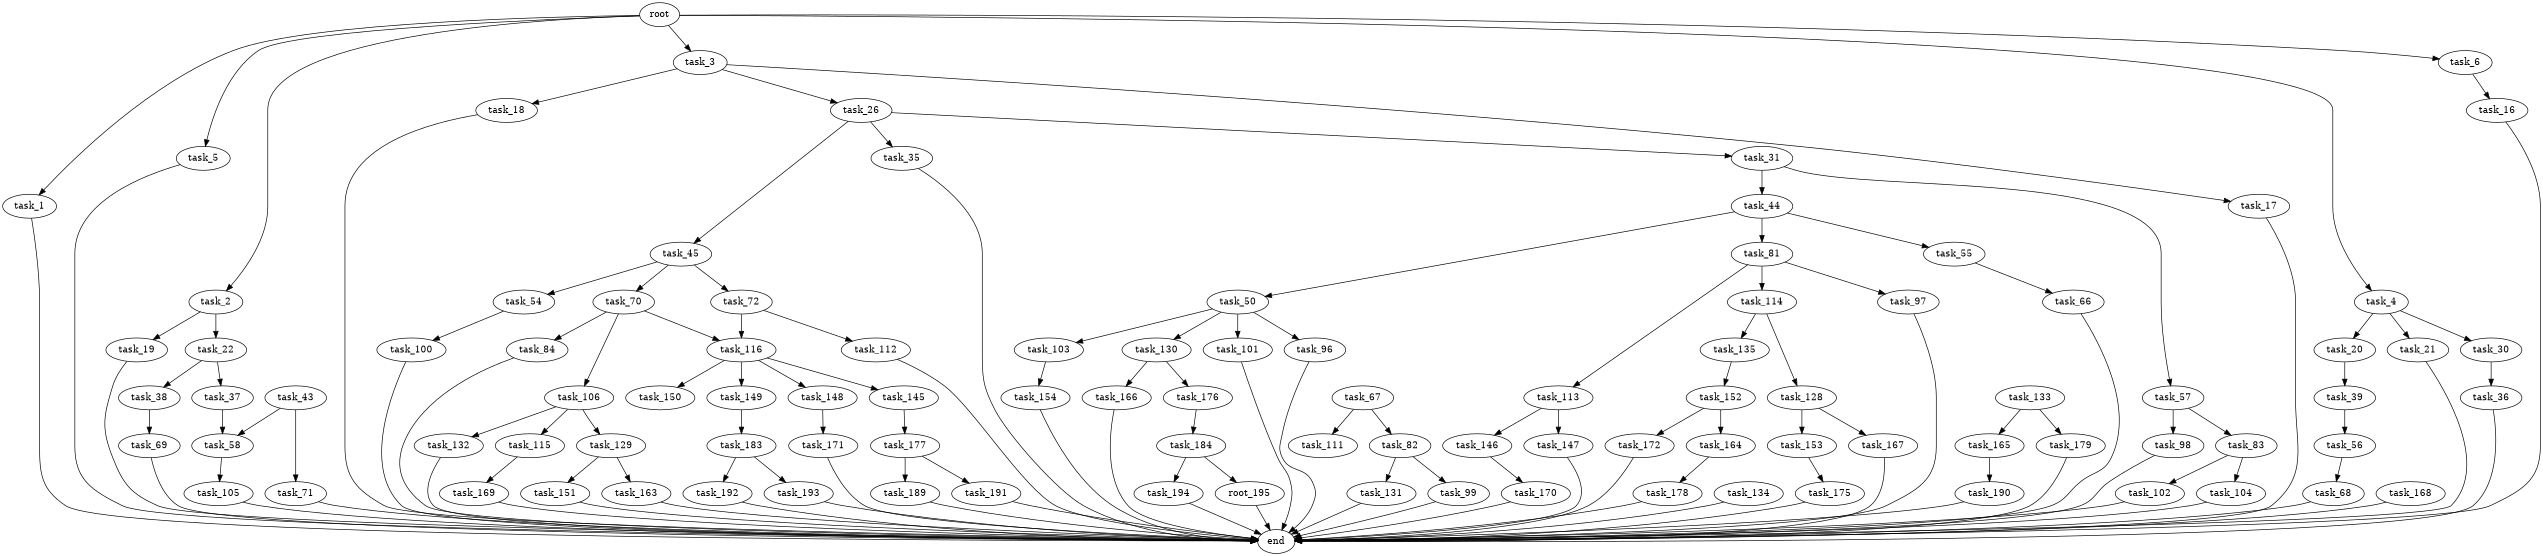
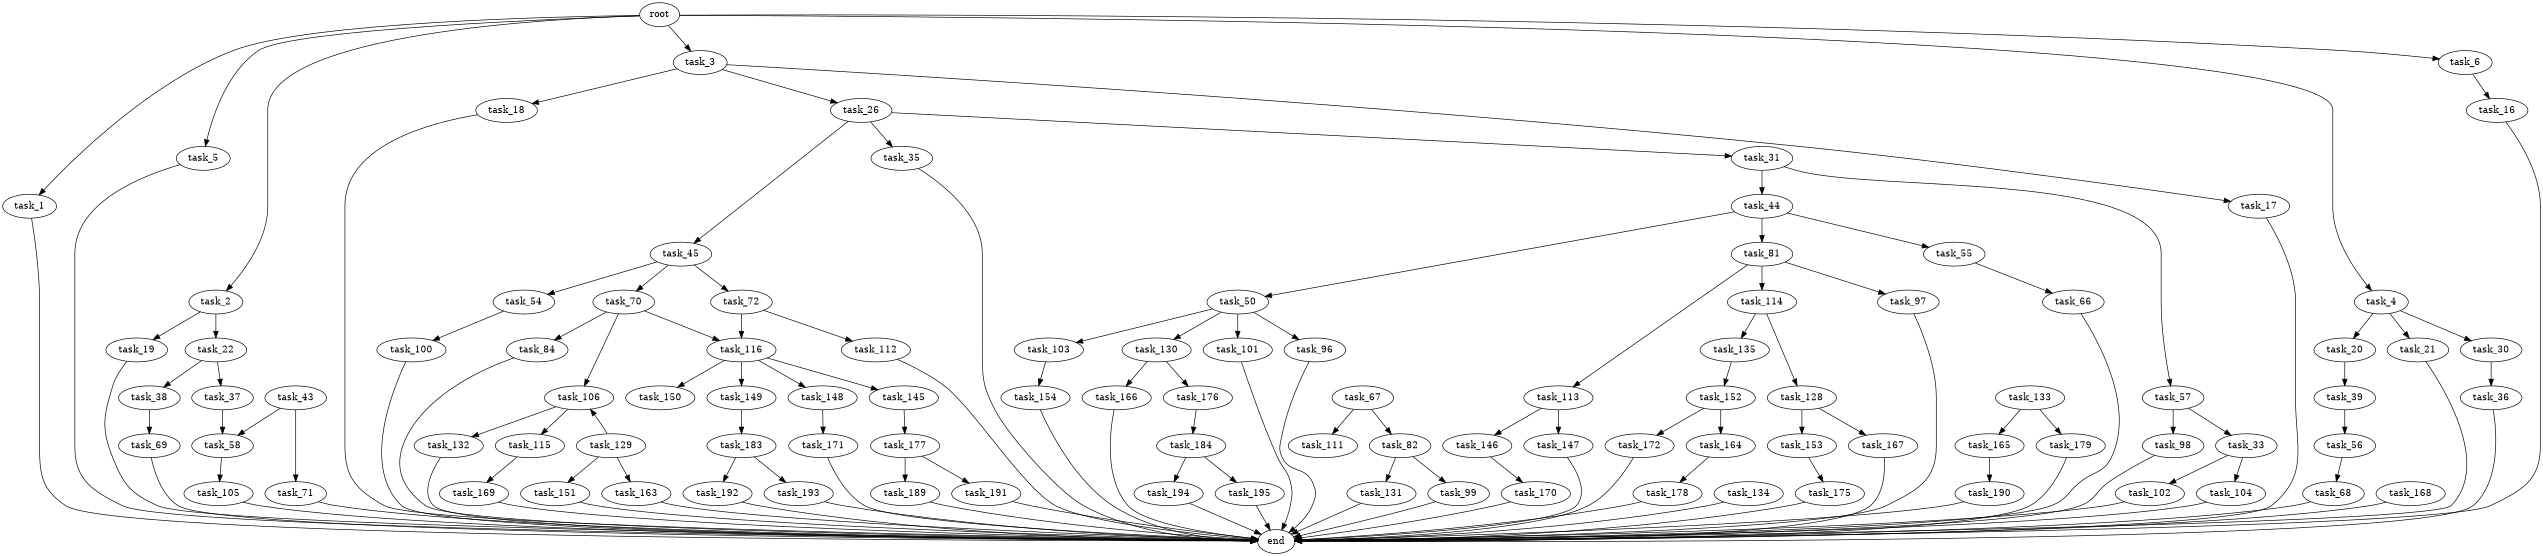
edge "task_106" -> "task_129": reversed
node "task_83": label "task_83" -> "task_33"
node "root_195": label "root_195" -> "task_195"
